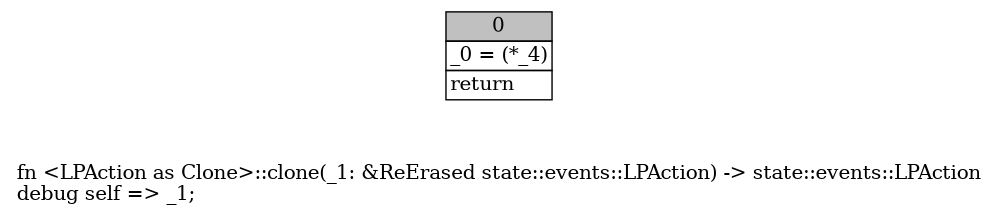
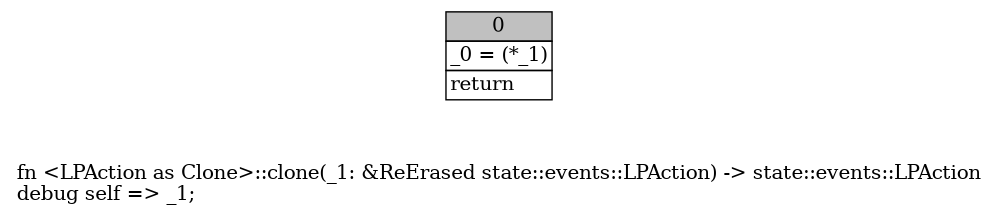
node "0": text "_0 = (*_4)" -> "_0 = (*_1)"
